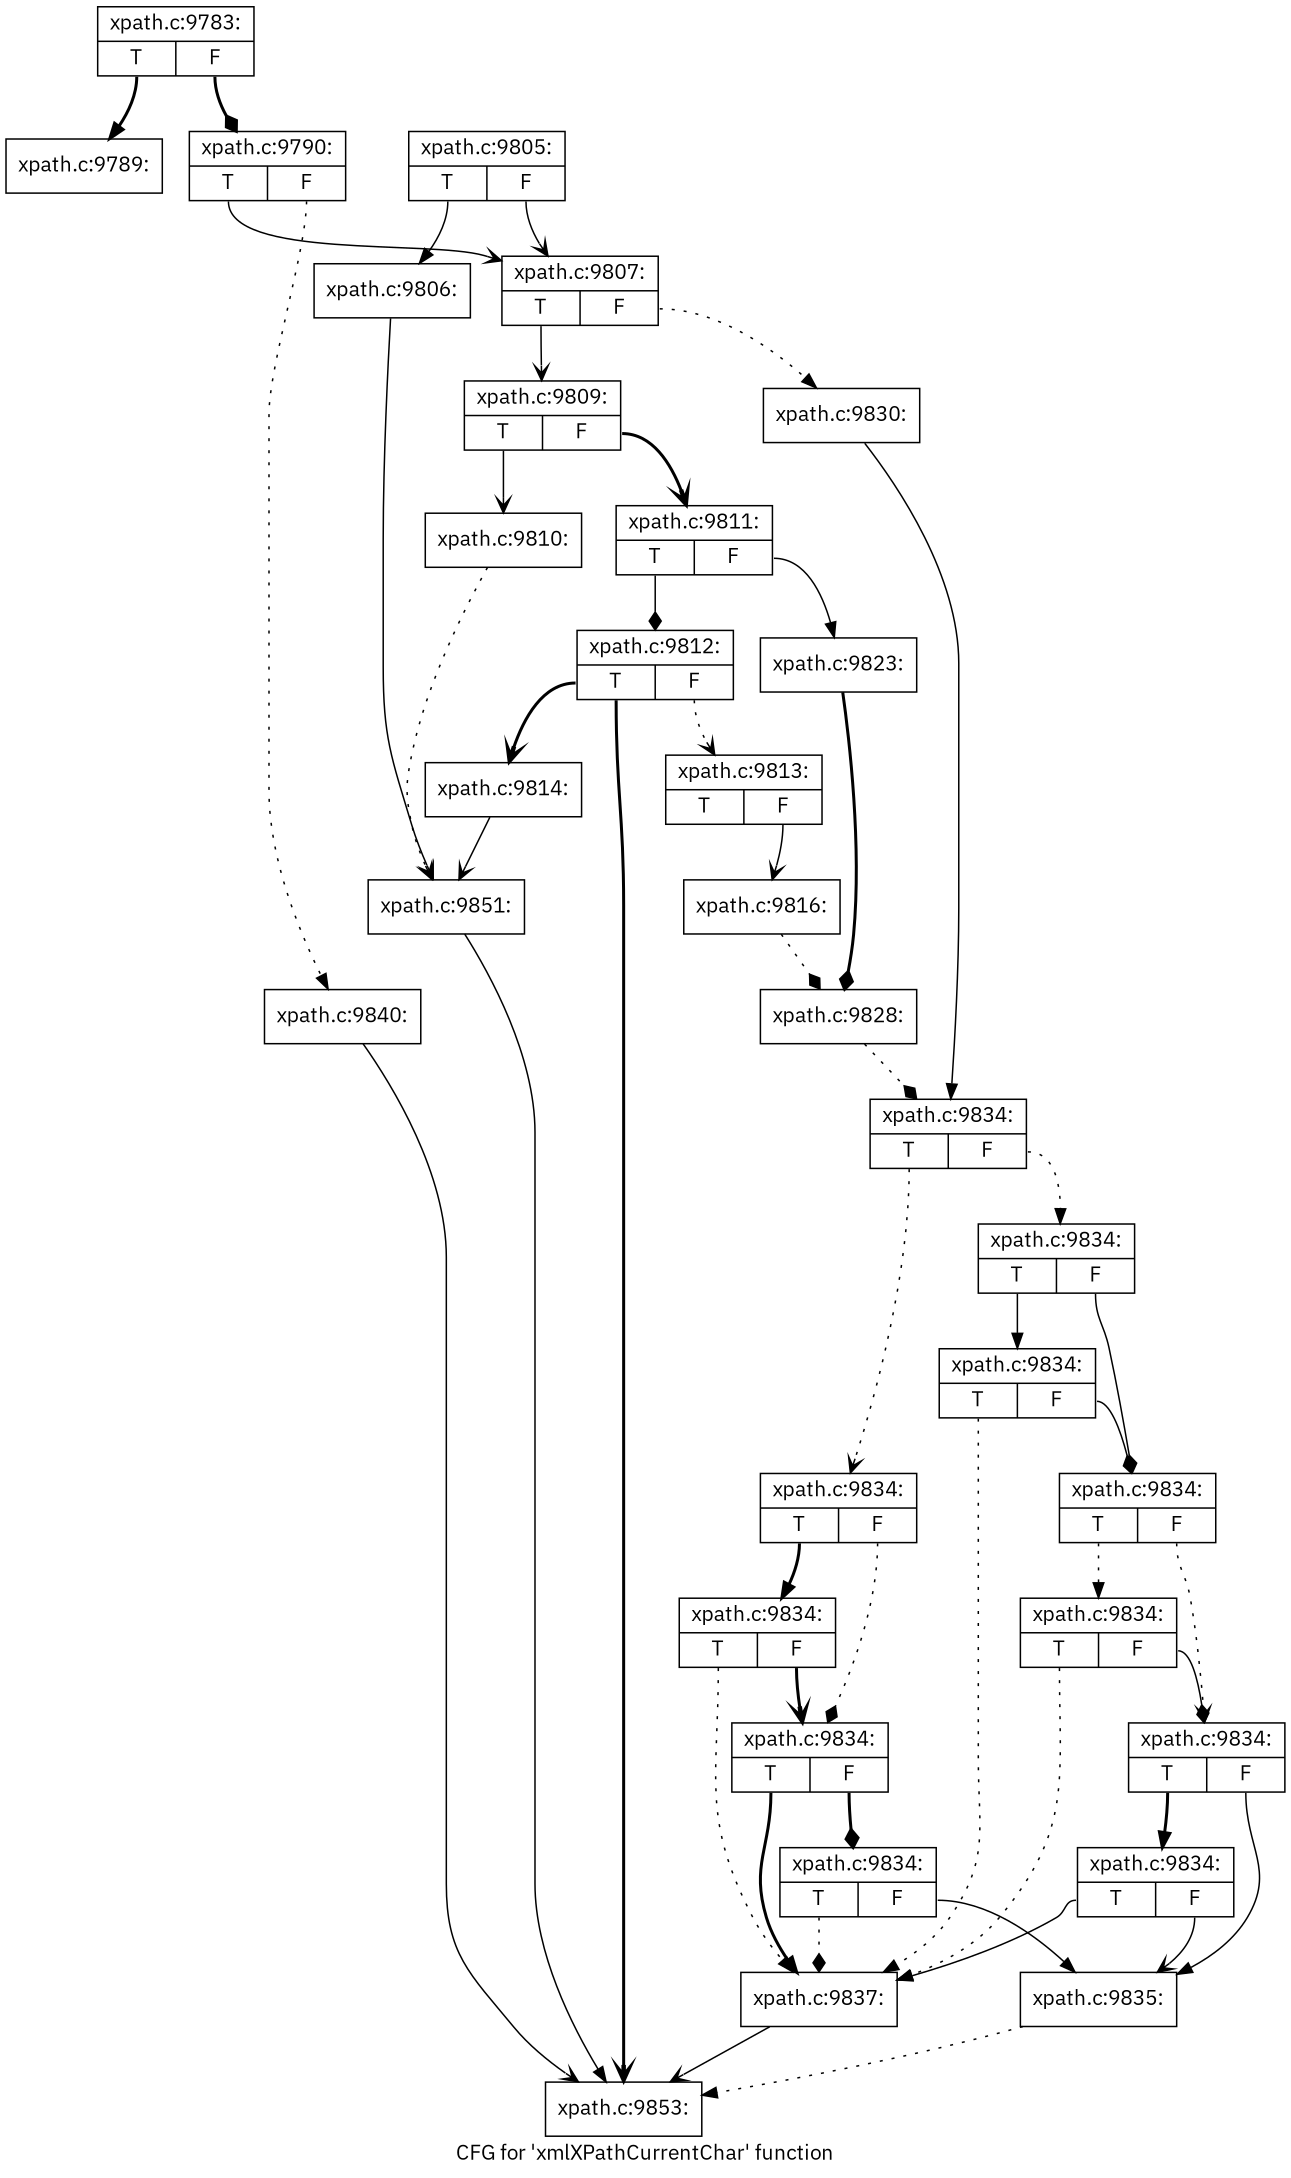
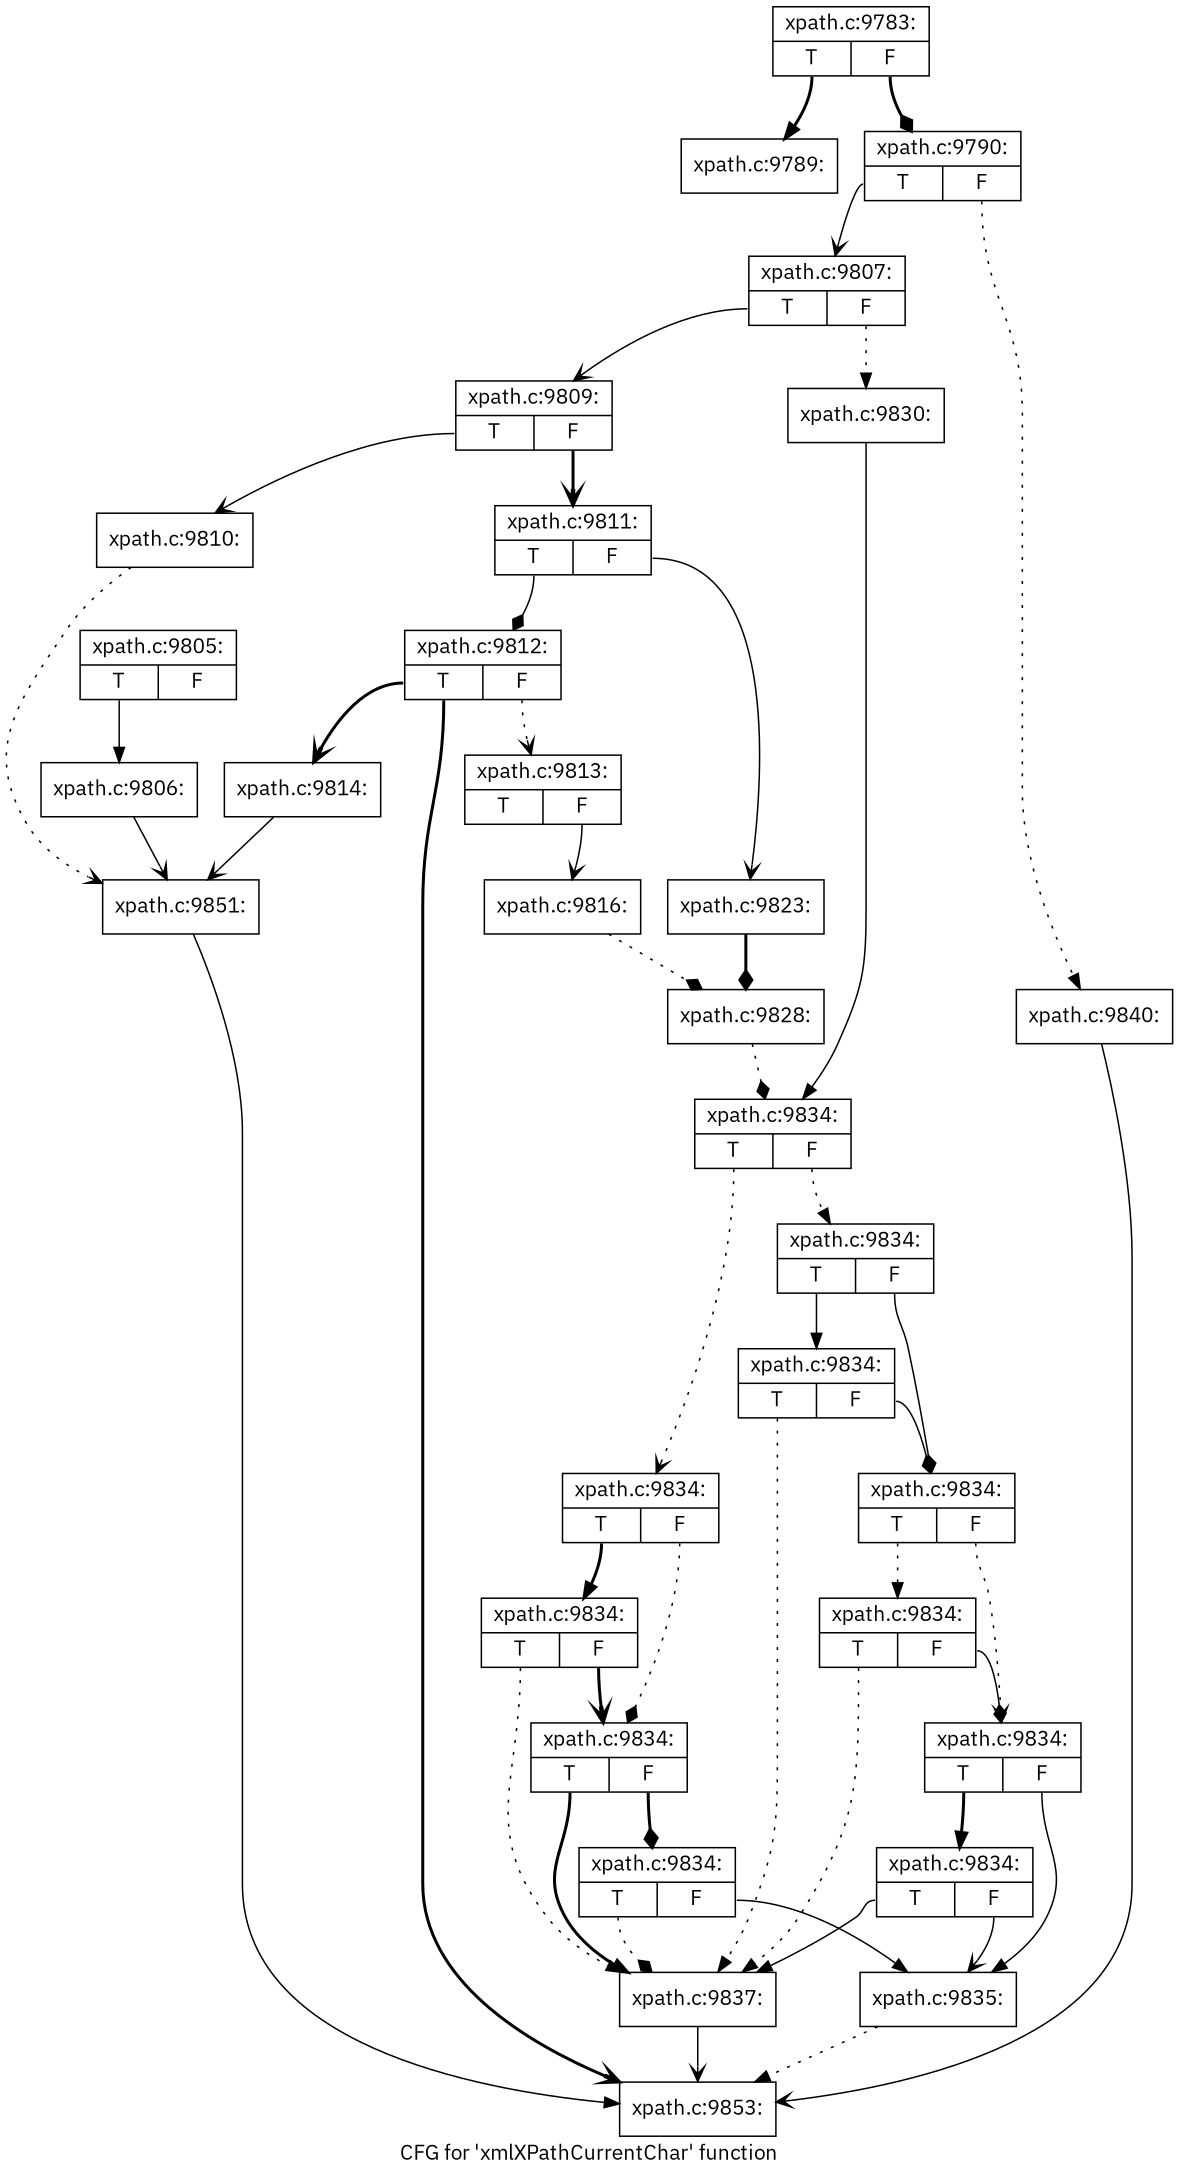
edge "xpath.c:9805:" -> "xpath.c:9807:": removed
edge "xpath.c:9811:" -> "xpath.c:9823:": arrowhead normal -> vee
